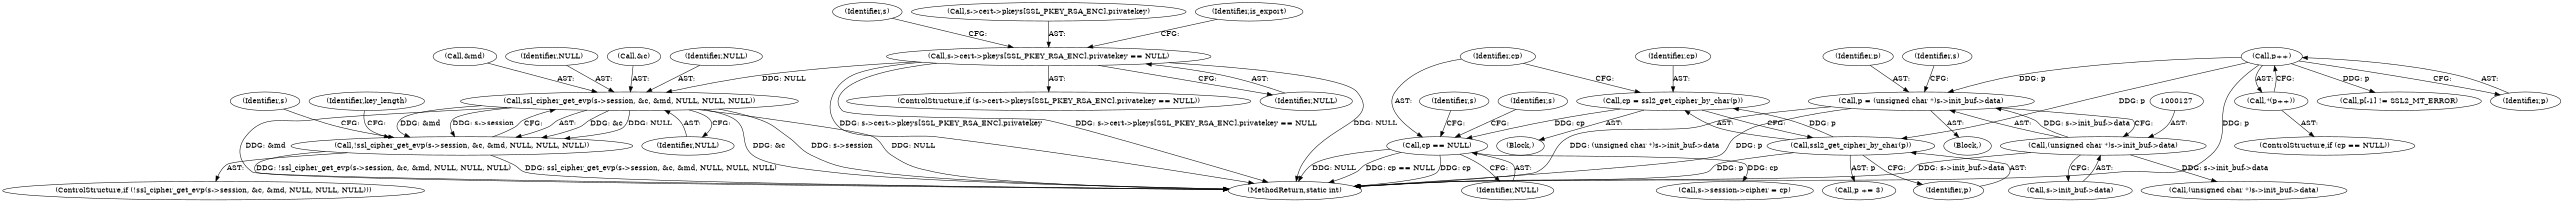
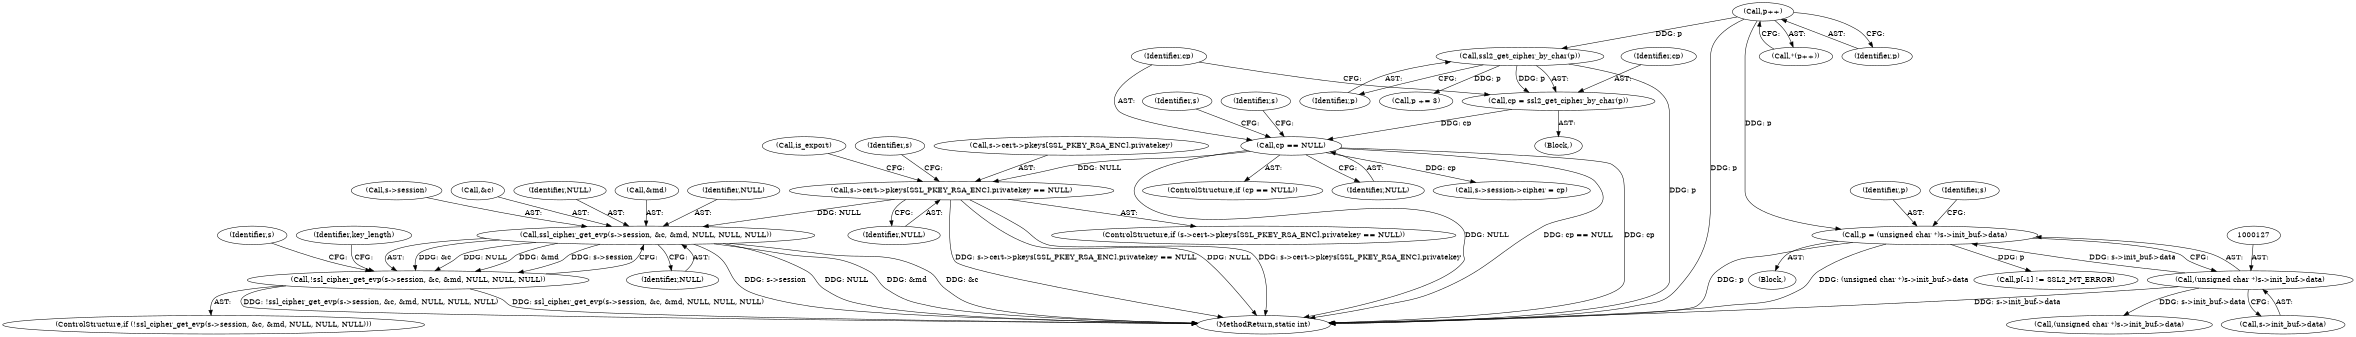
node "(Identifier,is_export)": label "(Identifier,is_export)" -> "(Call,is_export)"
edge "(Call,p++)" -> "(Call,p[-1] != SSL2_MT_ERROR)": now "(Call,p = (unsigned char *)s->init_buf->data)" -> "(Call,p[-1] != SSL2_MT_ERROR)"
edge "(Call,*(p++))" -> "(ControlStructure,if (cp == NULL))": now "(Call,cp == NULL)" -> "(ControlStructure,if (cp == NULL))"
edge "(Call,cp = ssl2_get_cipher_by_char(p))" -> "(Call,ssl2_get_cipher_by_char(p))": removed, label "CFG:"
edge "(Call,cp == NULL)" -> "(Call,s->cert->pkeys[SSL_PKEY_RSA_ENC].privatekey == NULL)": added, label "DDG: NULL"
edge "(Call,ssl2_get_cipher_by_char(p))" -> "(Call,p += 3)": label "AST: p" -> "DDG: p"
node "(Call,s->session)": added
